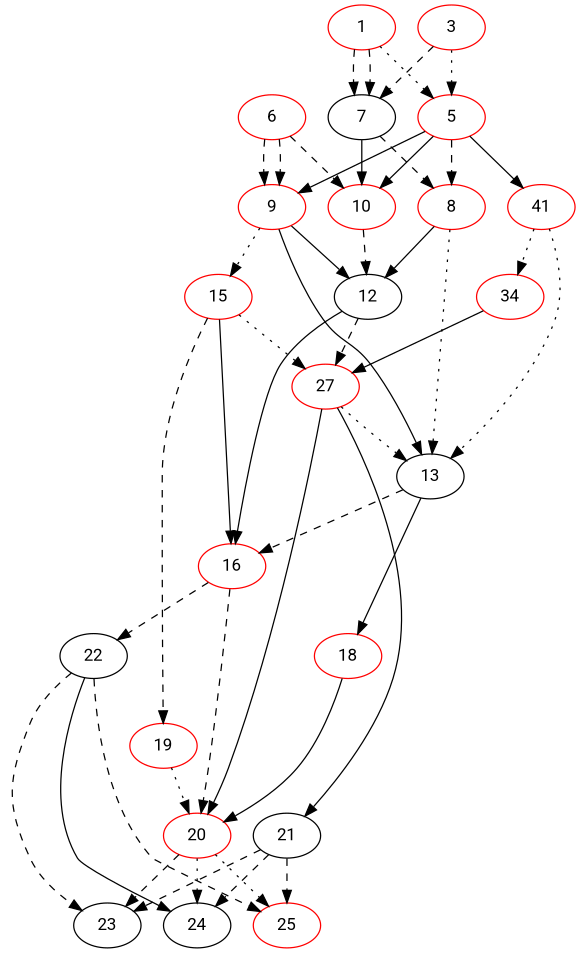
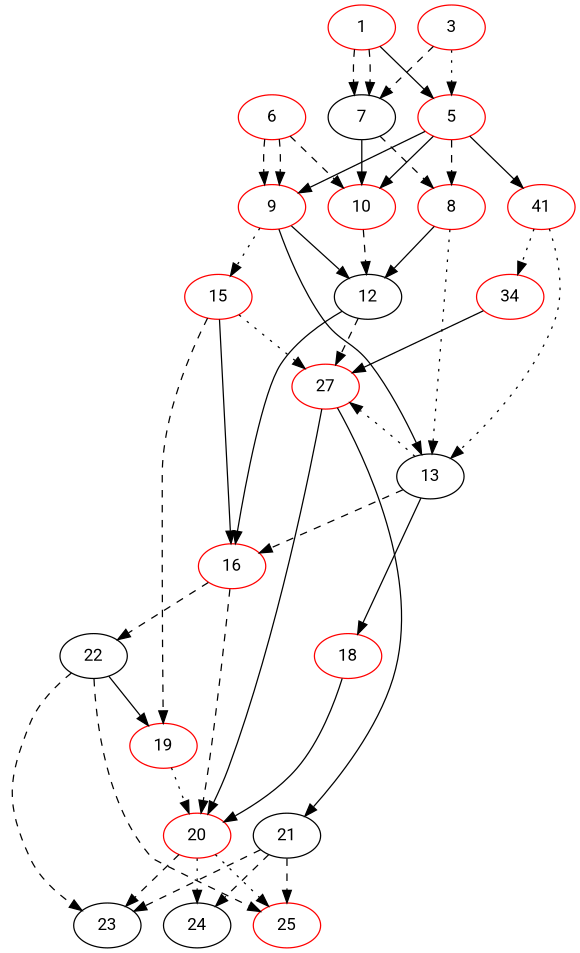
edge "1" -> "5": style dotted -> solid
edge "27" -> "13": reversed
edge "22" -> "24": now "22" -> "19"
